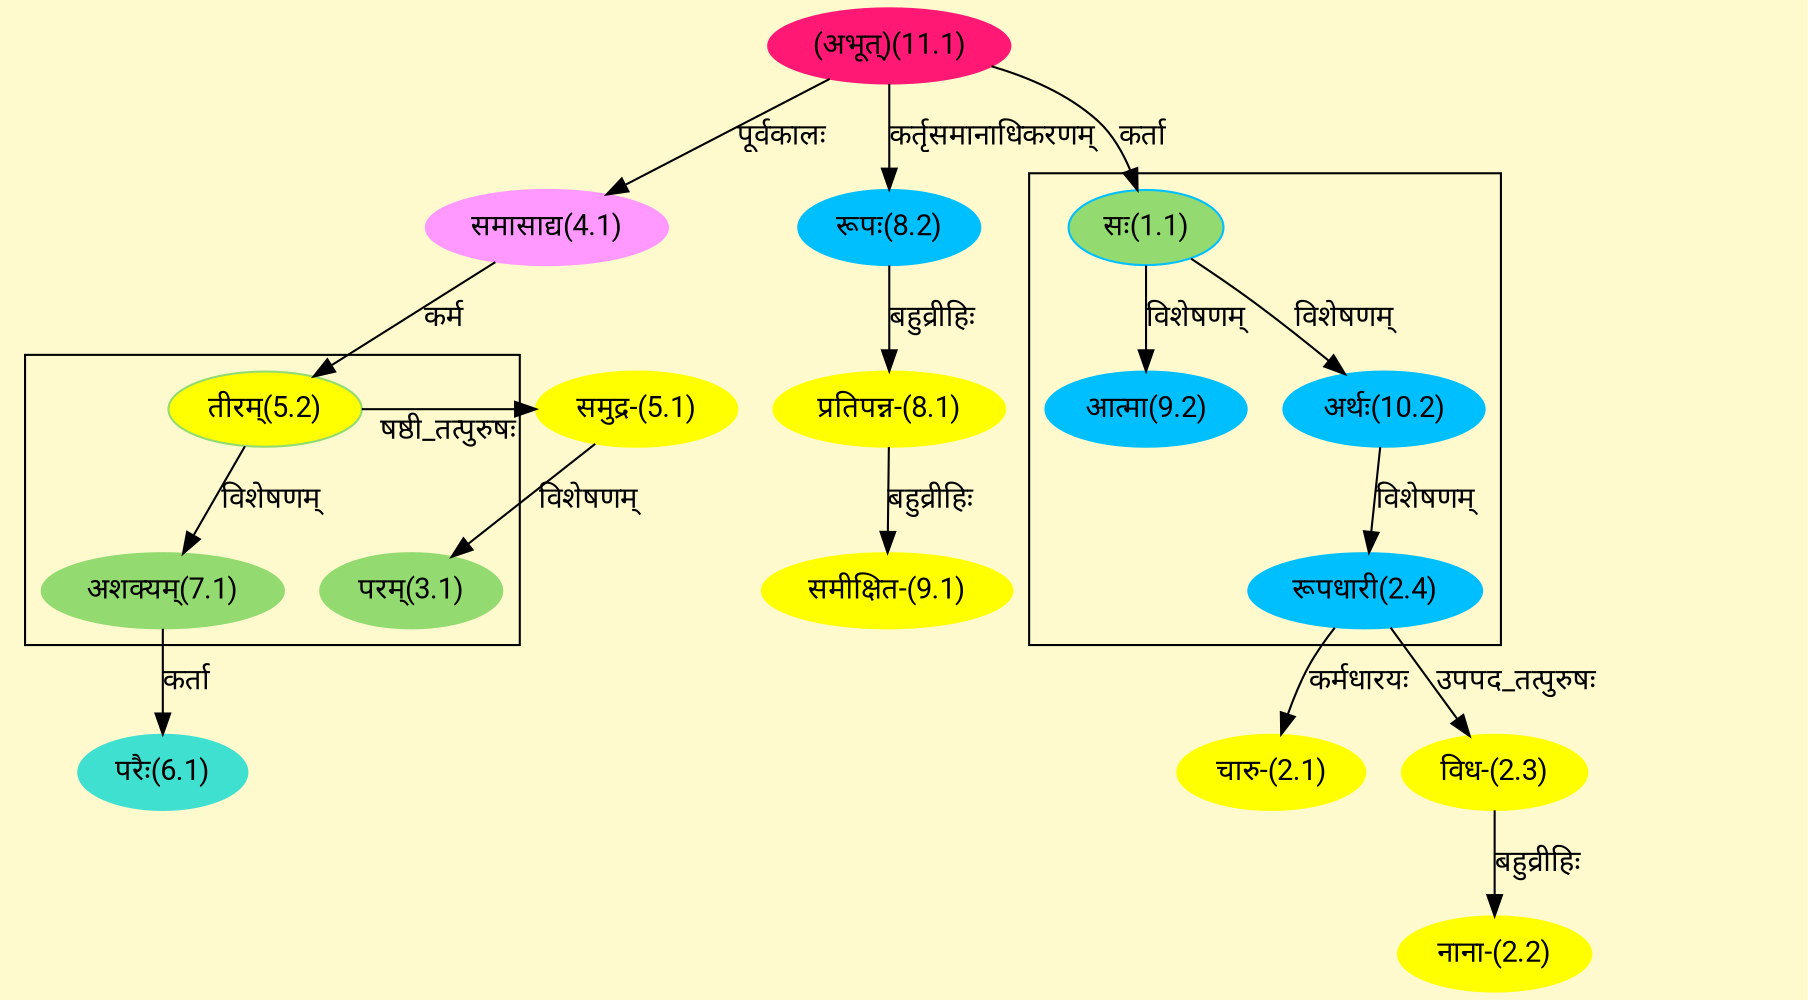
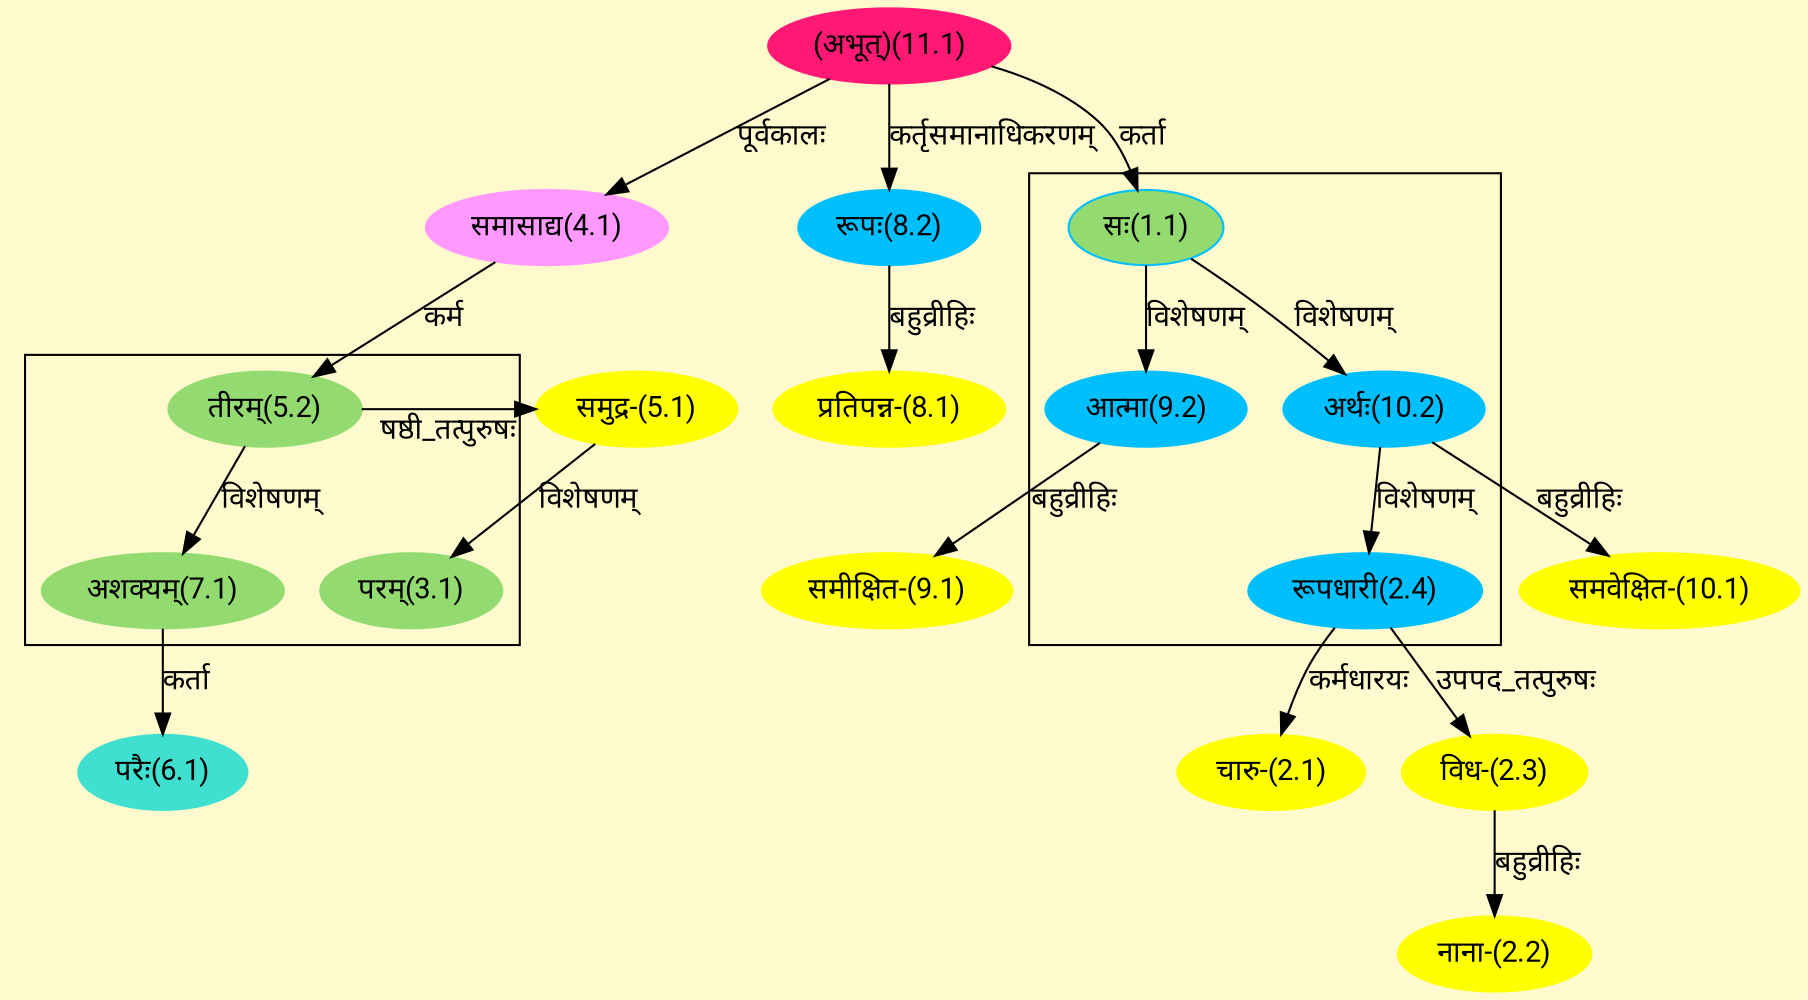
node "तीरम्(5.2)": fillcolor #ffff00 -> #93db70
edge "प्रतिपन्न-(8.1)" -> "समीक्षित-(9.1)": now "आत्मा(9.2)" -> "समीक्षित-(9.1)"
node "समवेक्षित-(10.1)": added
